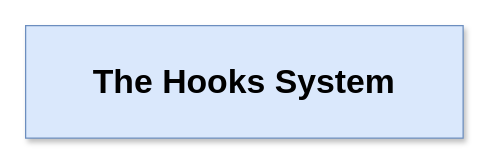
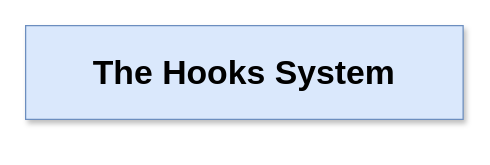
node "The Hooks System": size 438x113 -> 438x94
